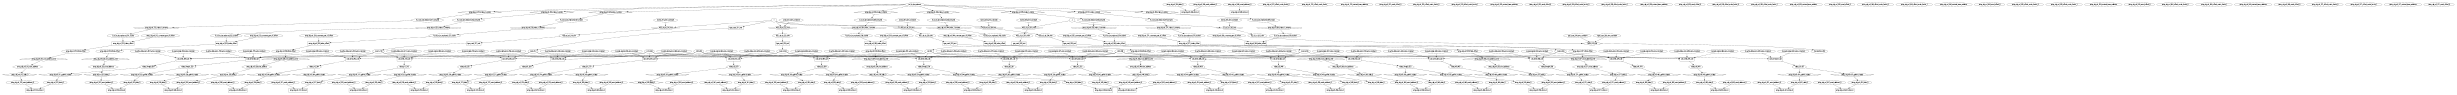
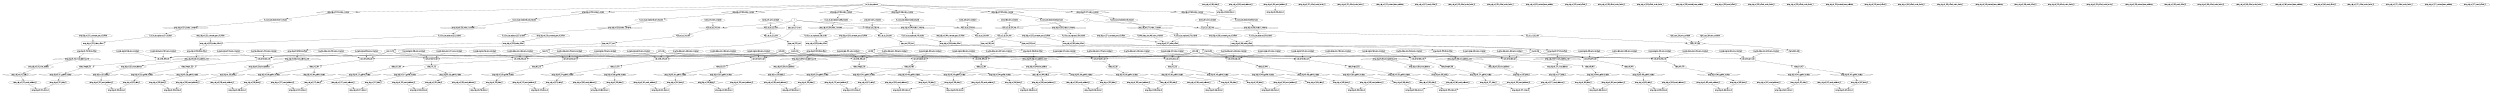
edge "R_write_data_zero_406_wire_constant" -> "call_stmt_408_call": now "R_write_data_zero_406_wire_constant" -> "array_obj_ref_571_index_offset"
